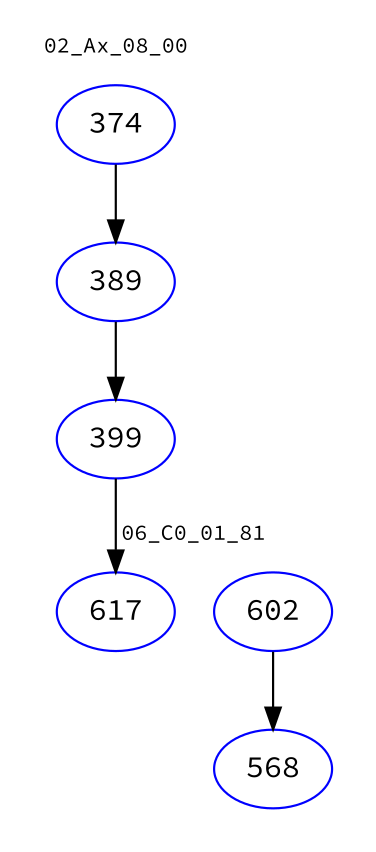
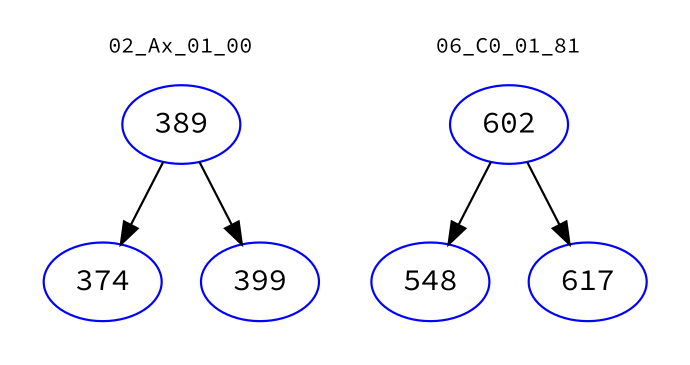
cluster "02_Ax_08_00": label "02_Ax_08_00" -> "02_Ax_01_00"
edge "374" -> "389": reversed
edge "399" -> "617": now "602" -> "617"
node "568": label "568" -> "548"
